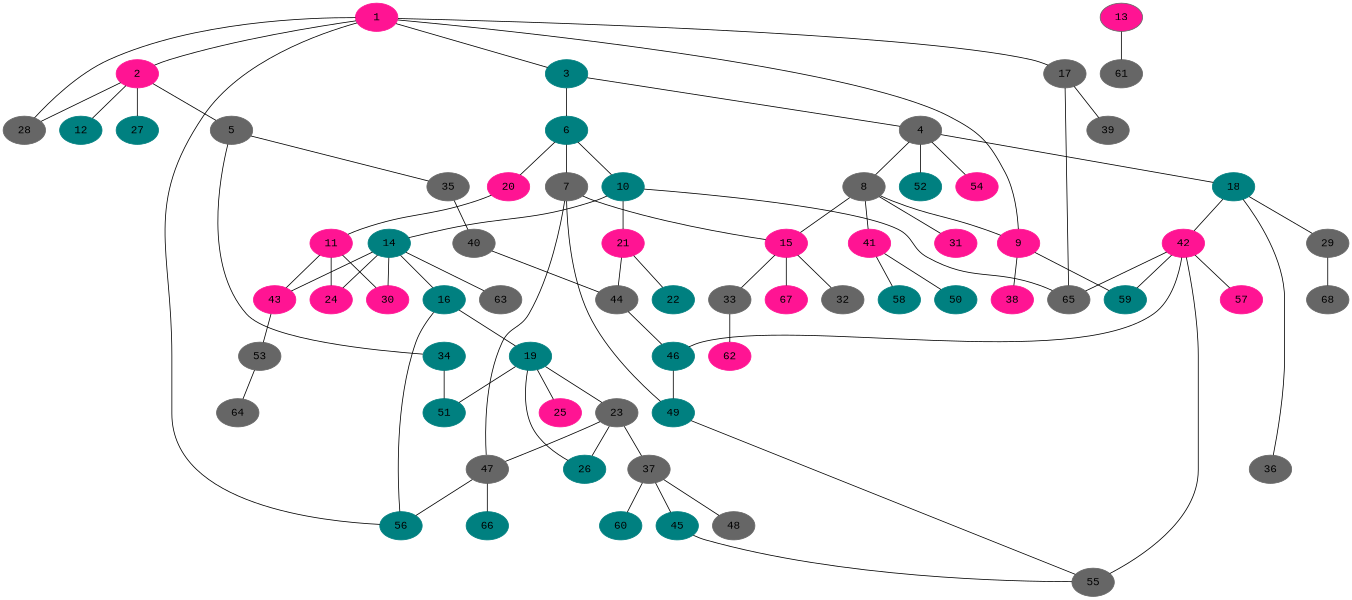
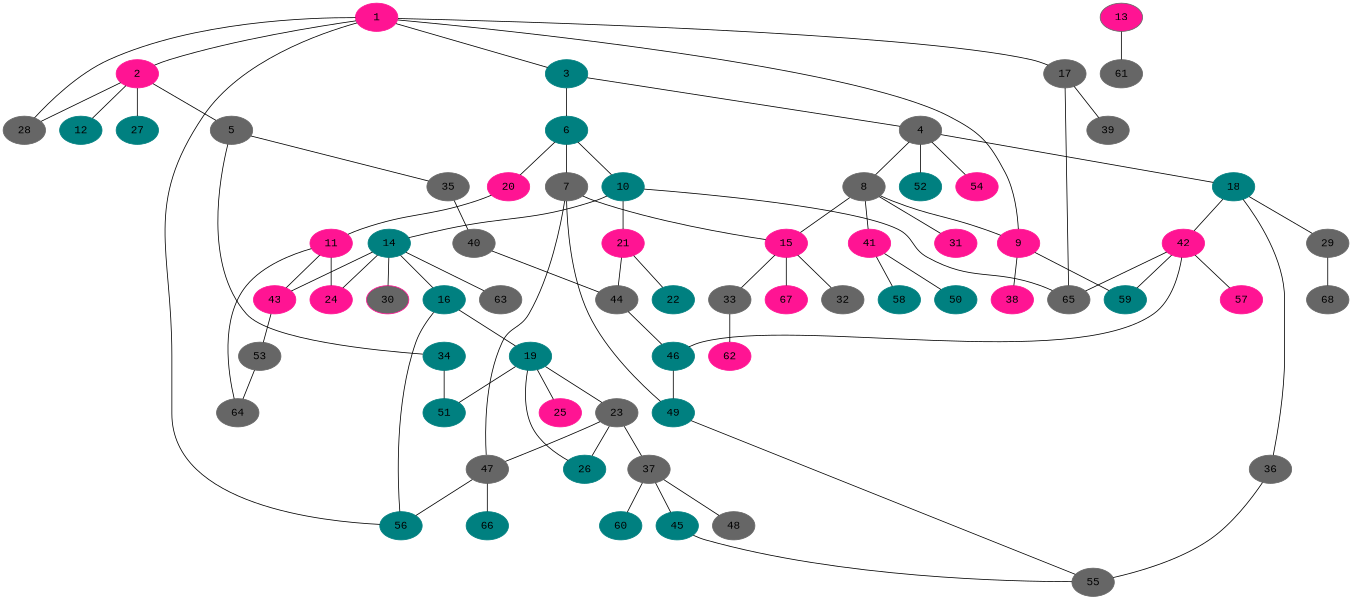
edge "11" -- "30": now "11" -- "64"
node "30": fillcolor deeppink -> gray40
edge "42" -- "55": now "36" -- "55"
